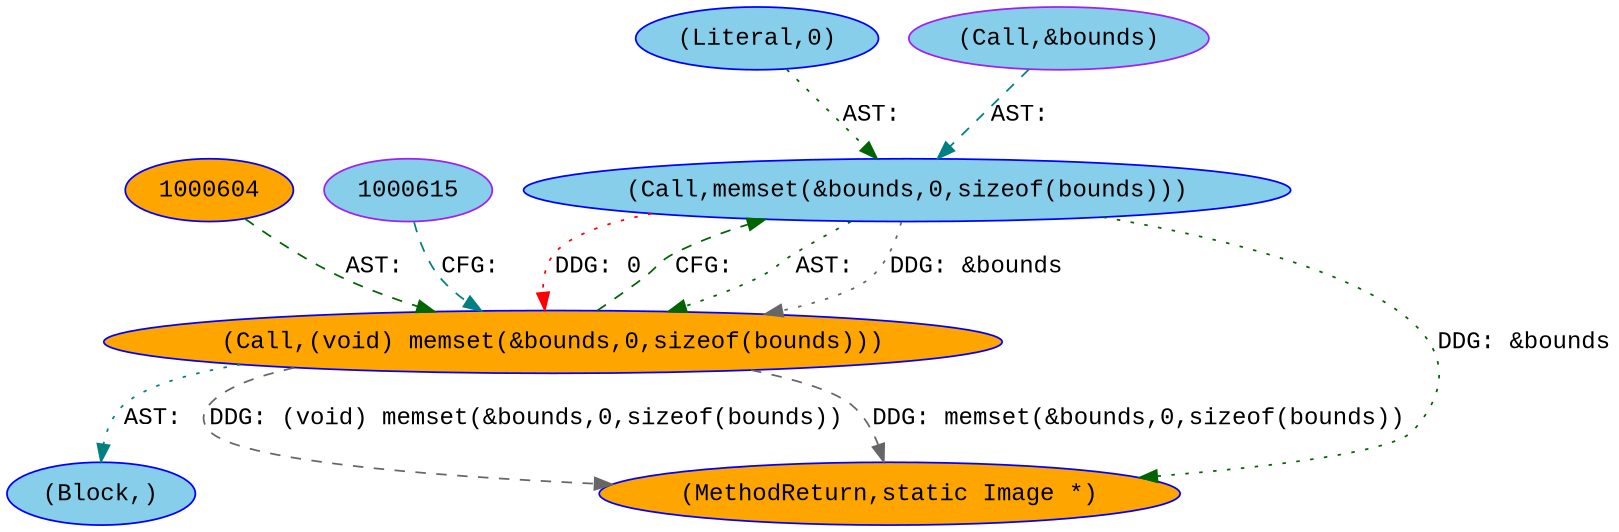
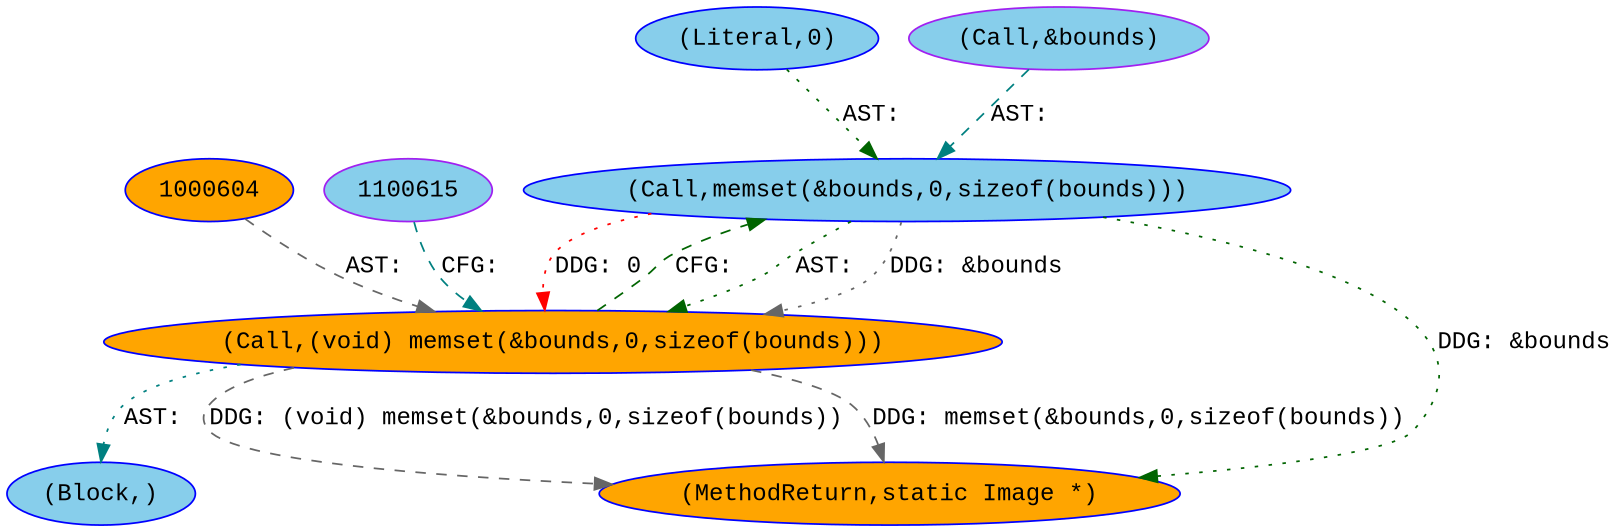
node "1000615": label "1000615" -> "1100615"
edge "1000604" -> "(Call,(void) memset(&bounds,0,sizeof(bounds)))": color darkgreen -> gray40
